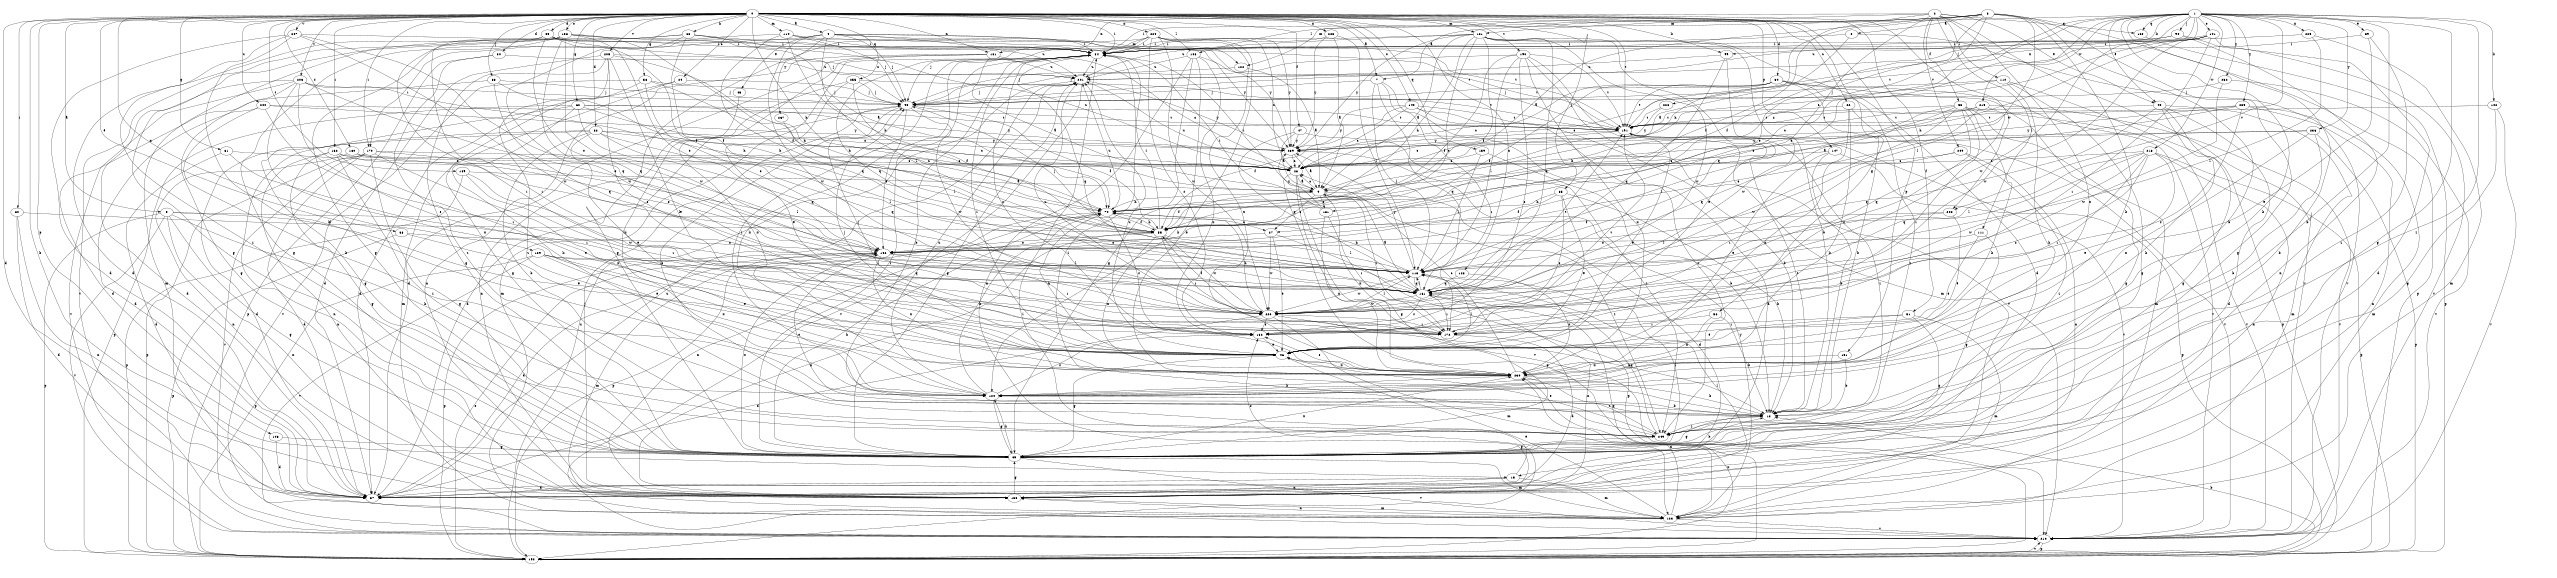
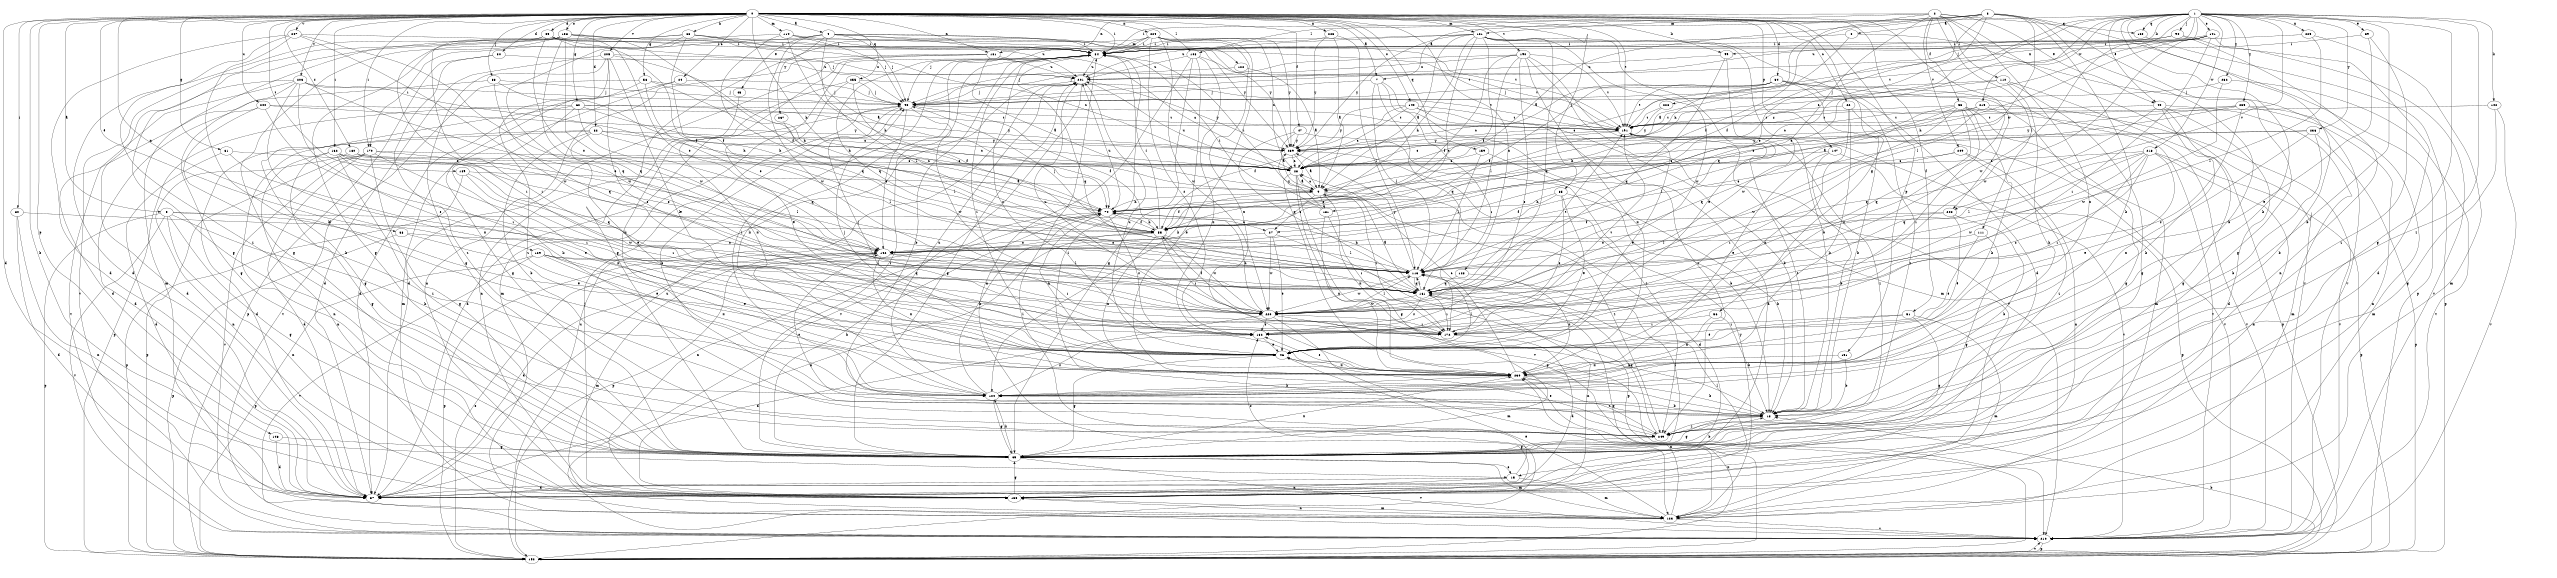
edge "3" -> "122": removed, label "m"
edge "190" -> "201": added, label "u"
edge "32" -> "161": now "162" -> "161"
edge "208" -> "18": added, label "b"
edge "65" -> "142": now "65" -> "15"
